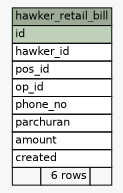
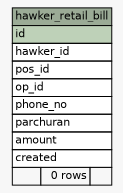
node "hawker_retail_bill": text "6 rows" -> "0 rows"
